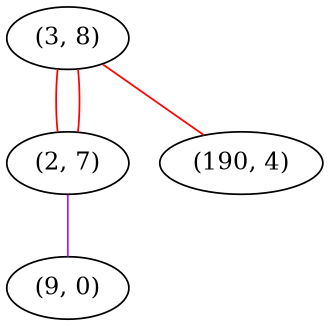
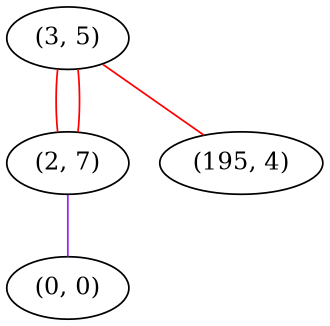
node "(3, 8)": label "(3, 8)" -> "(3, 5)"
node "(190, 4)": label "(190, 4)" -> "(195, 4)"
node "(9, 0)": label "(9, 0)" -> "(0, 0)"
